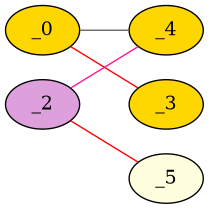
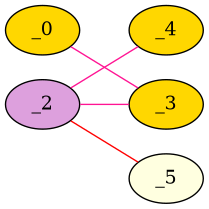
edge "_0" -- "_4": removed
edge "_0" -- "_3": color red -> deeppink
edge "_2" -- "_3": added
